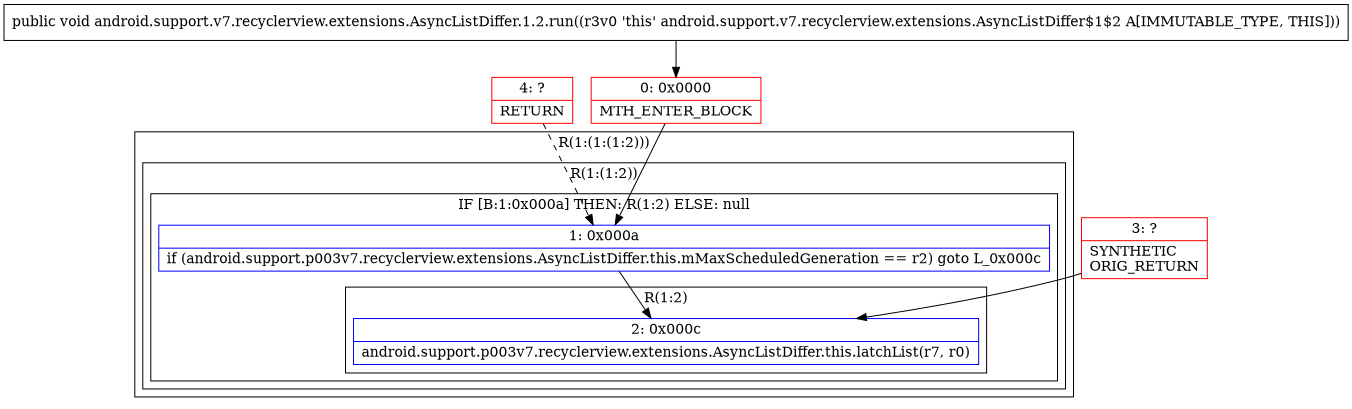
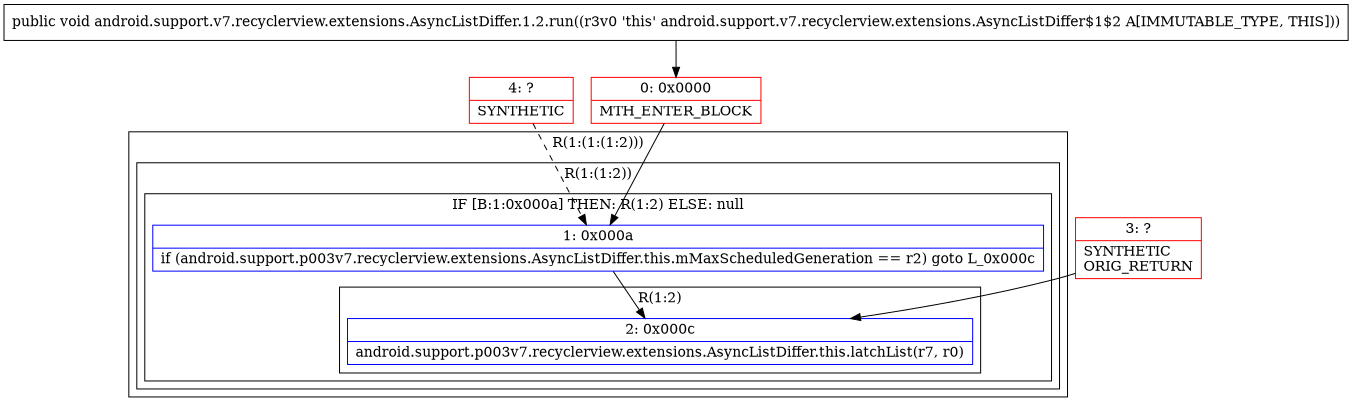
node "4: ?": text "RETURN" -> "SYNTHETIC"
